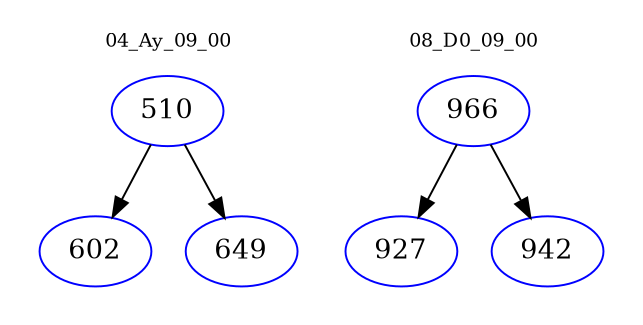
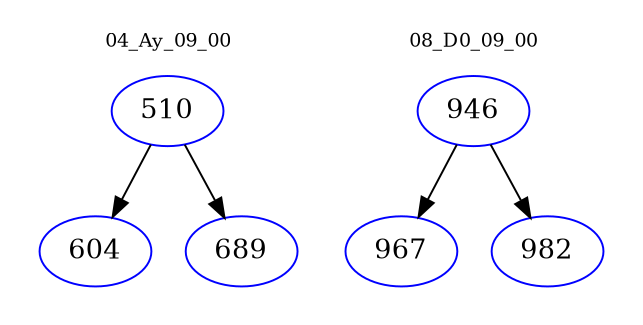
node "966": label "966" -> "946"
node "602": label "602" -> "604"
node "649": label "649" -> "689"
node "927": label "927" -> "967"
node "942": label "942" -> "982"
